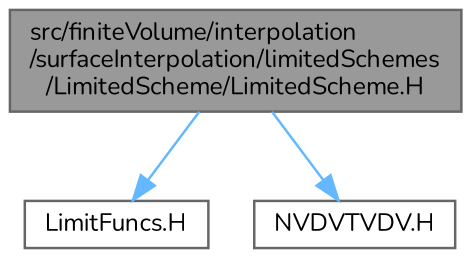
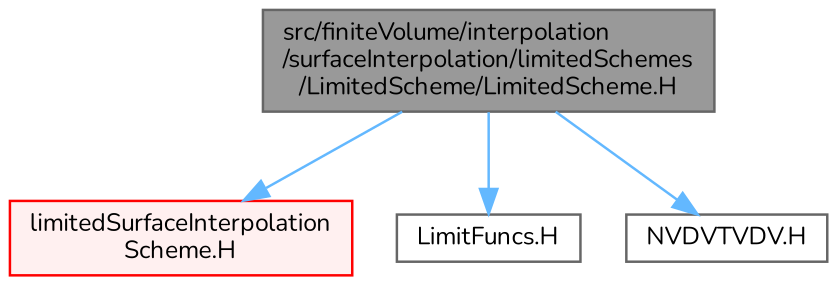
node "limitedSurfaceInterpolation Scheme.H": added
